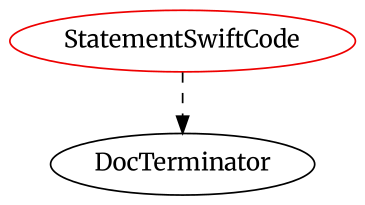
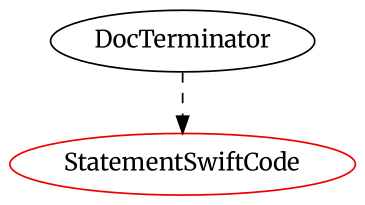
edge "StatementSwiftCode" -> "DocTerminator": reversed
